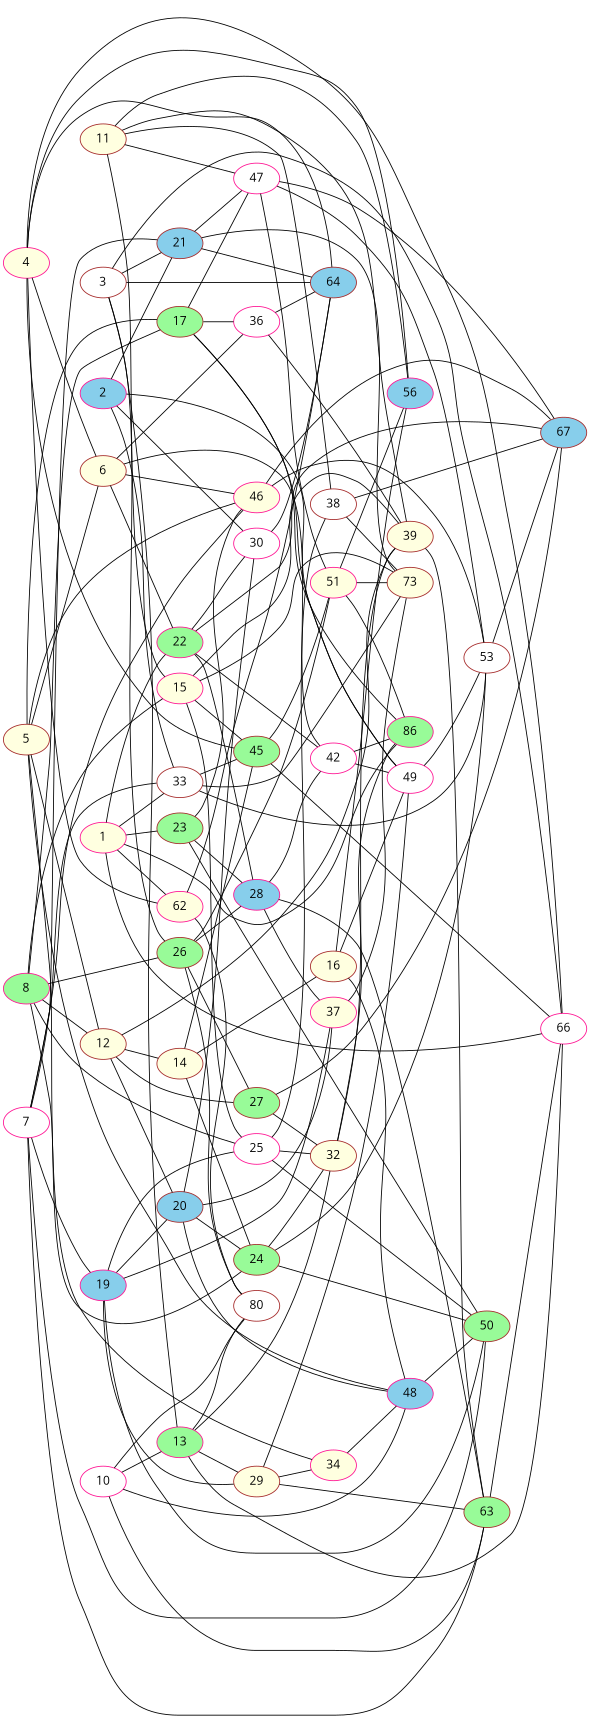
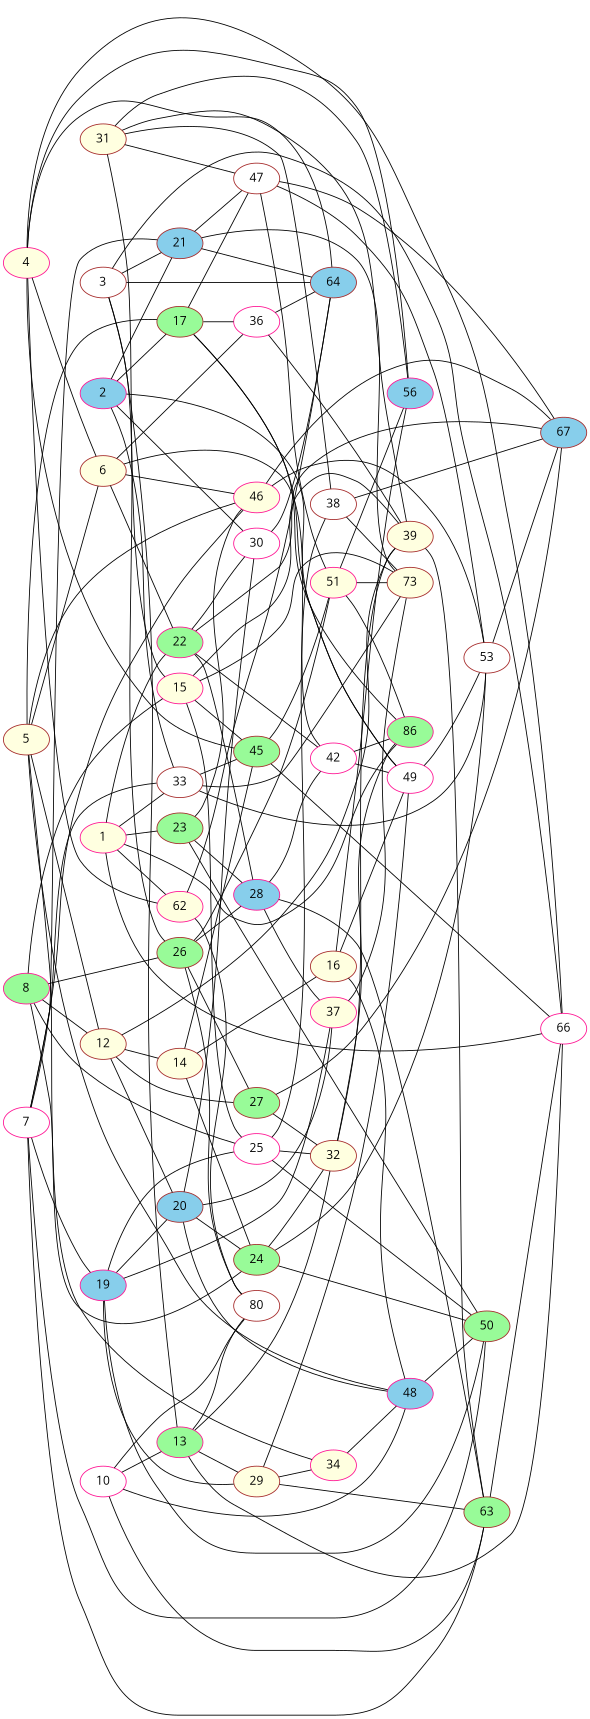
node "11": label "11" -> "31"
node "47": color deeppink -> brown
edge "17" -- "8": now "17" -- "2"
